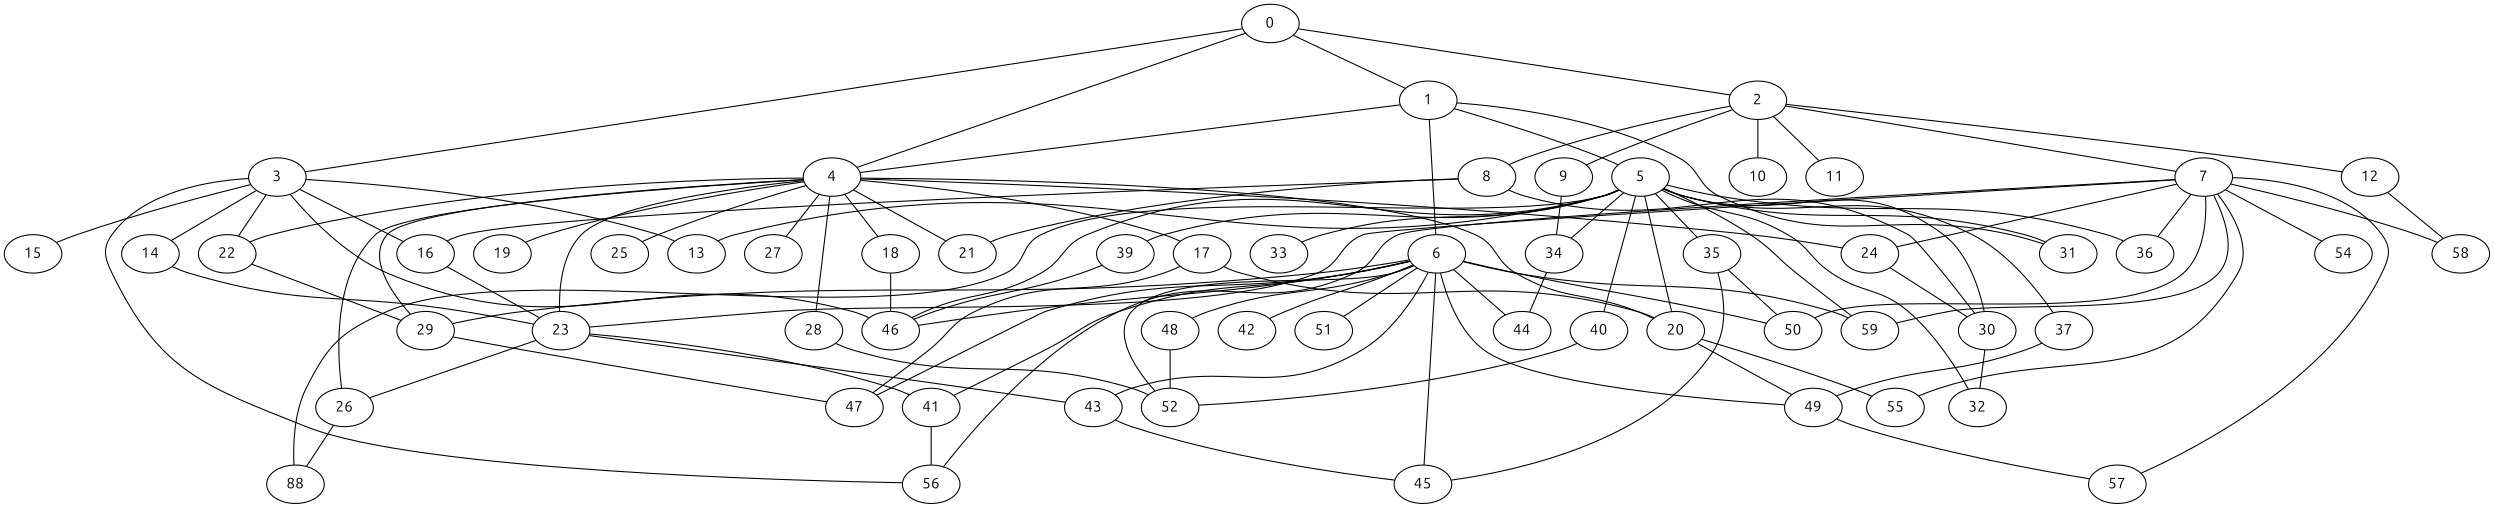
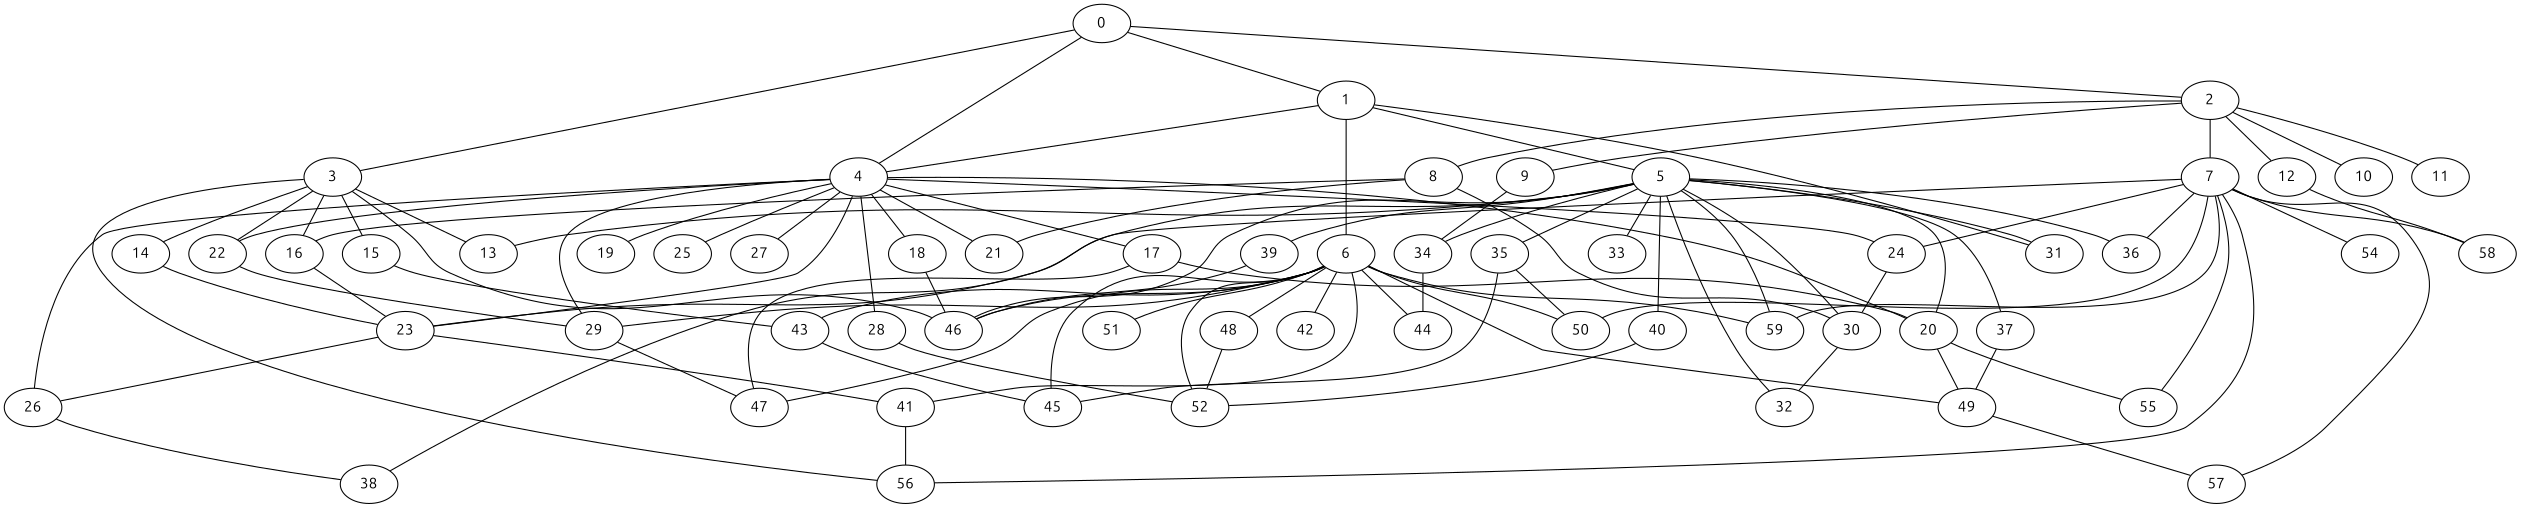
edge "23" -- "43": now "15" -- "43"
node "88": label "88" -> "38"
